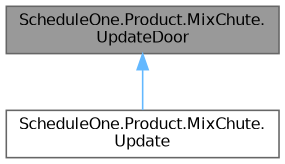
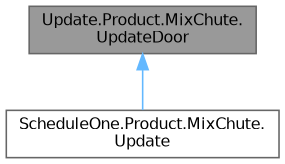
node "ScheduleOne.Product.MixChute. UpdateDoor": label "ScheduleOne.Product.MixChute. UpdateDoor" -> "Update.Product.MixChute. UpdateDoor"
